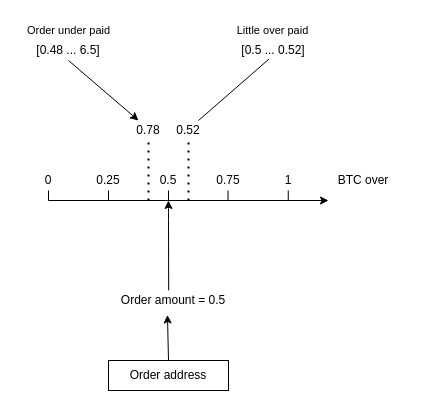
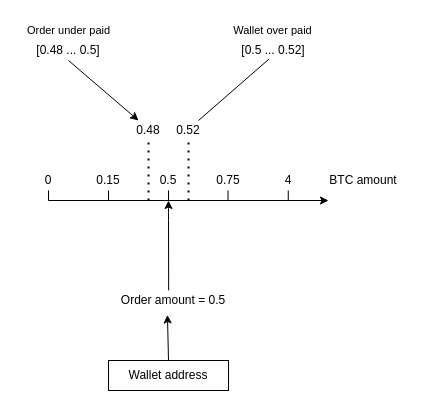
node "Little over paid": label "Little over paid" -> "Wallet over paid"
node "[0.48 ... 6.5]": label "[0.48 ... 6.5]" -> "[0.48 ... 0.5]"
node "0.78": label "0.78" -> "0.48"
node "0.25": label "0.25" -> "0.15"
node "1": label "1" -> "4"
node "BTC over": label "BTC over" -> "BTC amount"
node "Order address": label "Order address" -> "Wallet address"
